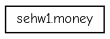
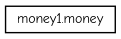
node "sehw1.money": label "sehw1.money" -> "money1.money"
